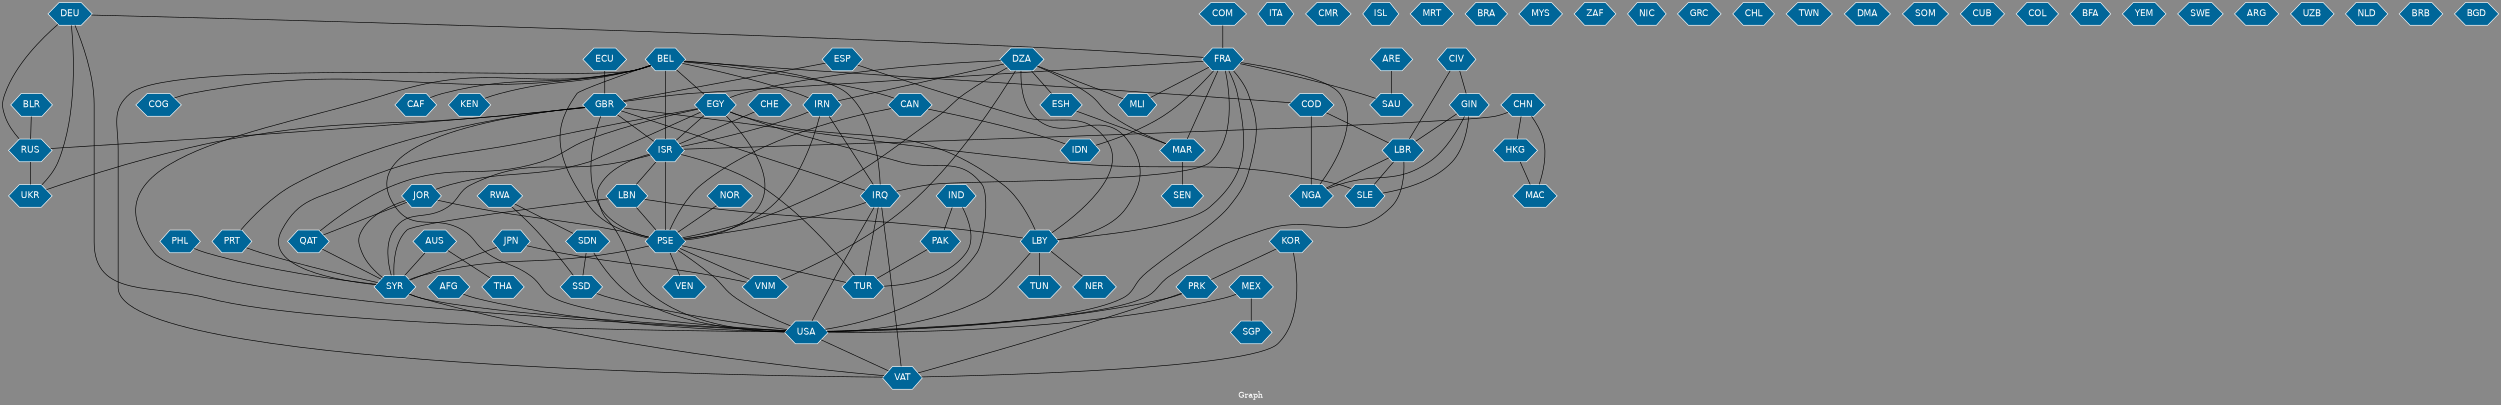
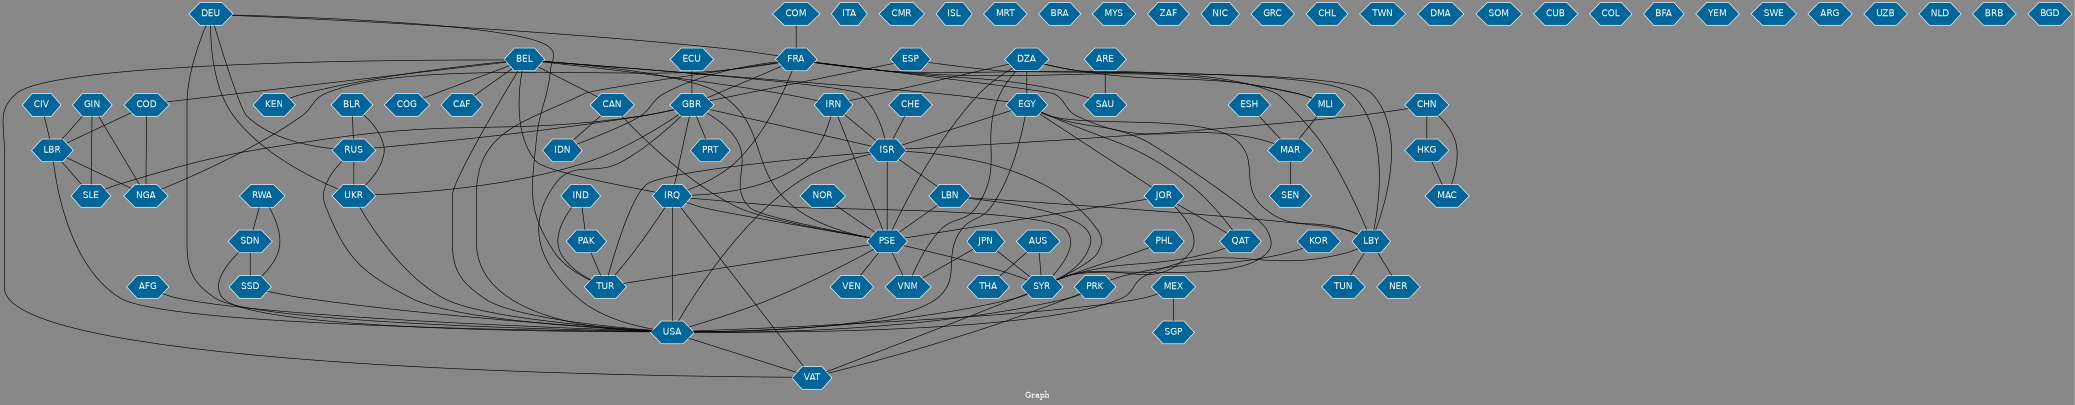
edge "DEU" -- "TUR": added
edge "DZA" -- "ESH": removed
edge "CIV" -- "GIN": removed
edge "DZA" -- "MAR": now "MLI" -- "MAR"
edge "BLR" -- "UKR": added
edge "EGY" -- "PSE": removed
edge "PRT" -- "SYR": now "IRQ" -- "SYR"
edge "RUS" -- "USA": added
edge "UKR" -- "USA": added
edge "KOR" -- "VAT": removed
